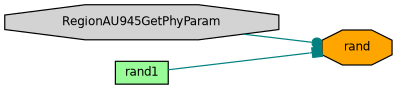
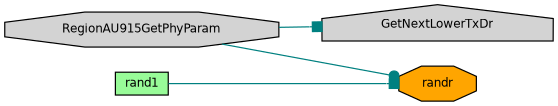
node "RegionAU945GetPhyParam": label "RegionAU945GetPhyParam" -> "RegionAU915GetPhyParam"
node "GetNextLowerTxDr": added
node "rand": label "rand" -> "randr"
